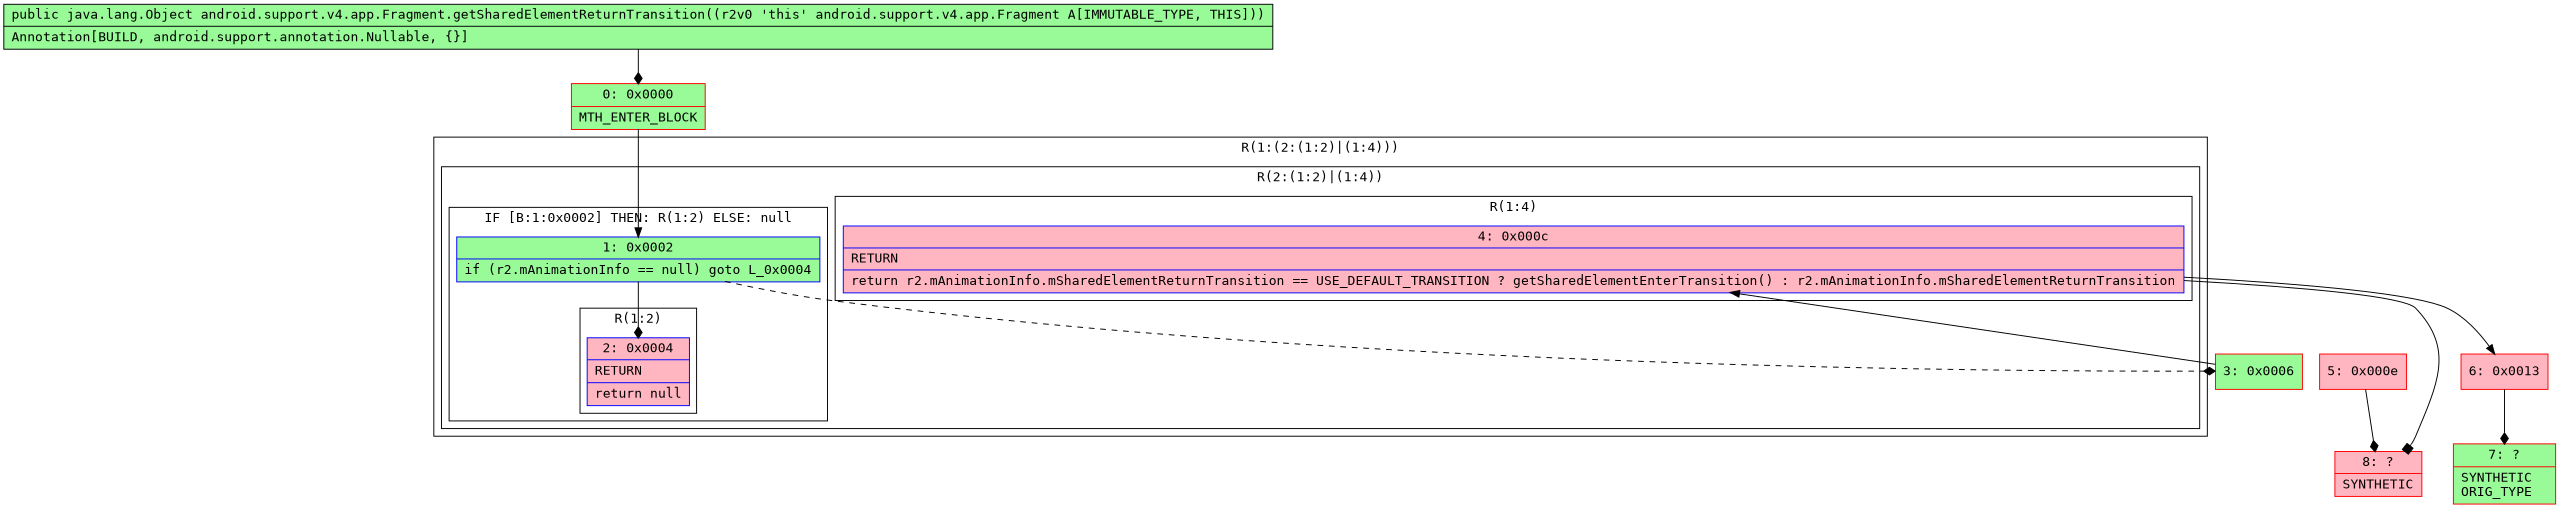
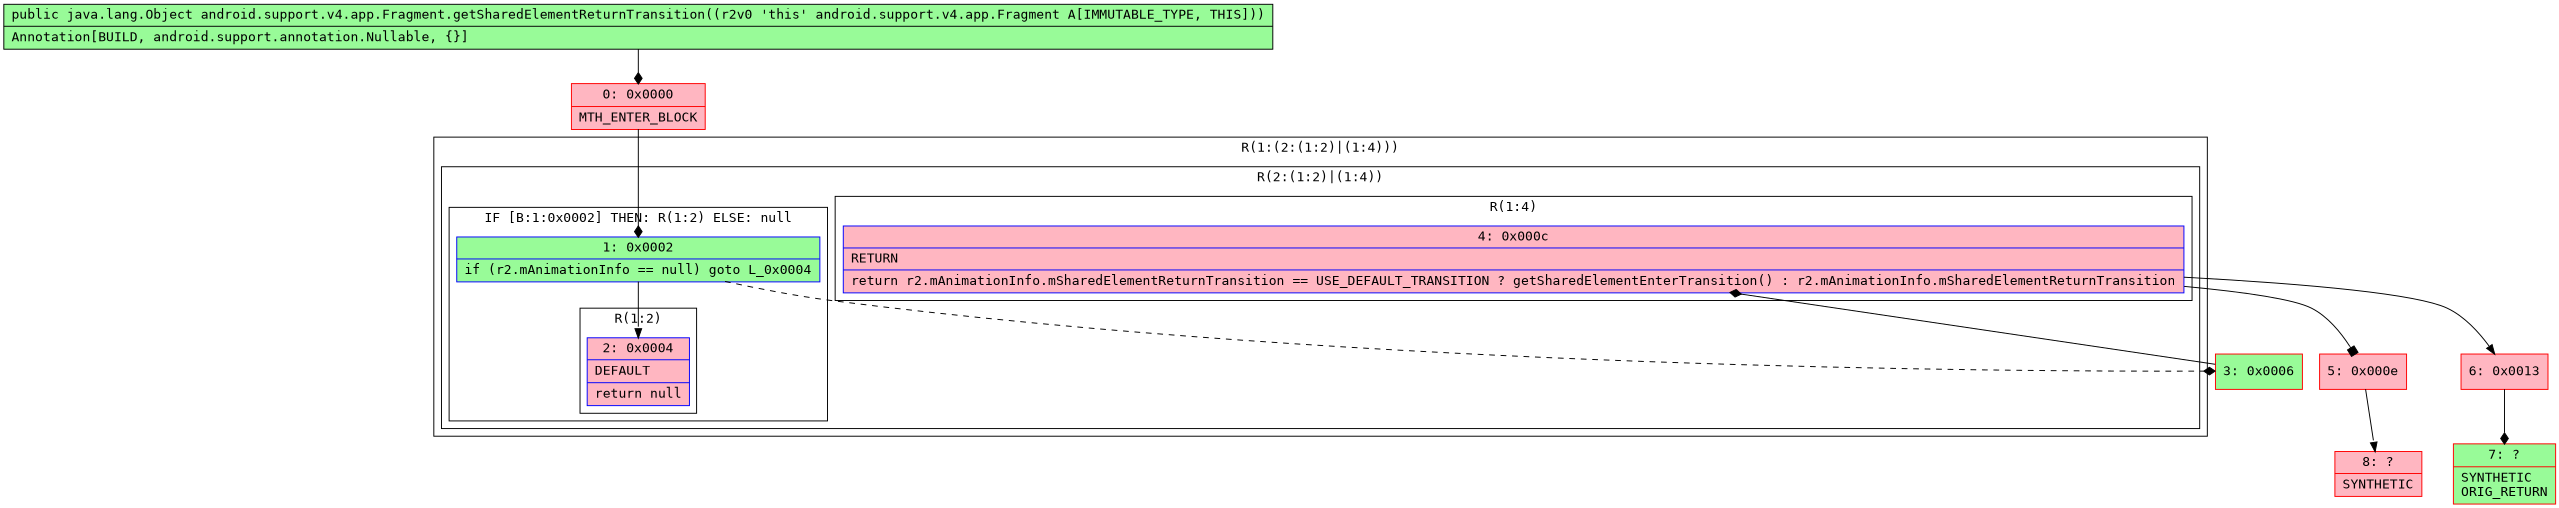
node "0: 0x0000": fillcolor palegreen -> lightpink
edge "0: 0x0000" -> "1: 0x0002": arrowhead normal -> diamond
edge "1: 0x0002" -> "2: 0x0004": arrowhead diamond -> normal
edge "4: 0x000c" -> "8: ?": now "4: 0x000c" -> "5: 0x000e"
edge "3: 0x0006" -> "4: 0x000c": arrowhead normal -> diamond
node "2: 0x0004": text "RETURN" -> "DEFAULT"
edge "5: 0x000e" -> "8: ?": arrowhead diamond -> normal
node "7: ?": text "ORIG_TYPE" -> "ORIG_RETURN"
